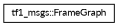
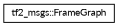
node "tf1_msgs::FrameGraph": label "tf1_msgs::FrameGraph" -> "tf2_msgs::FrameGraph"
